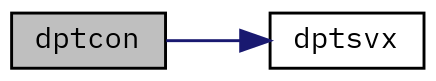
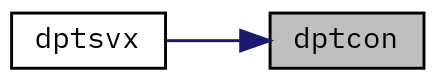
edge "dptcon" -> "dptsvx": reversed
